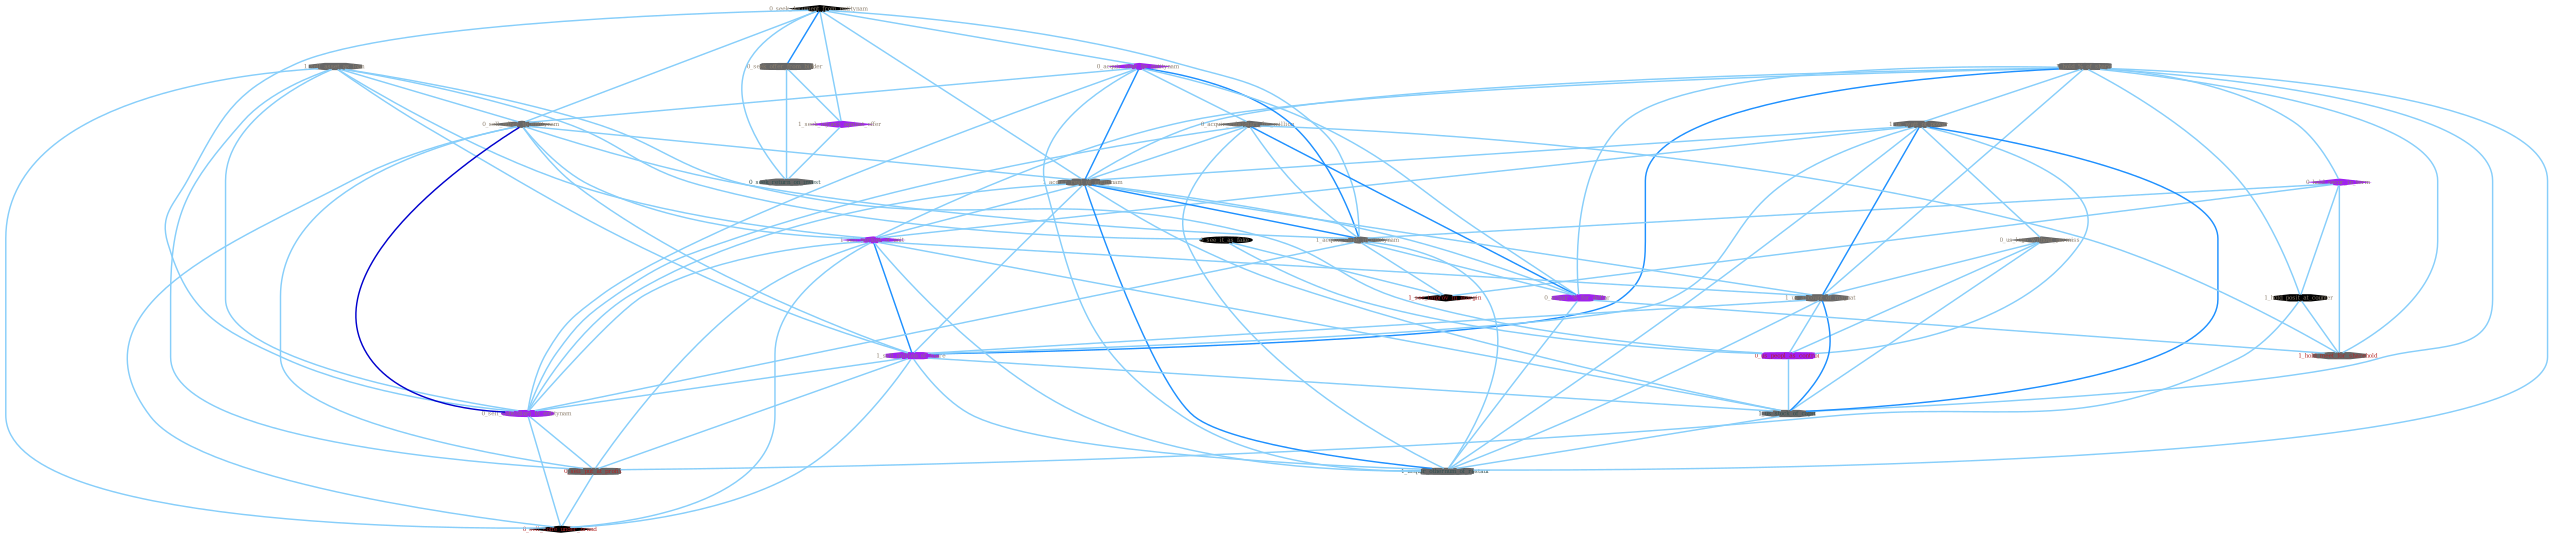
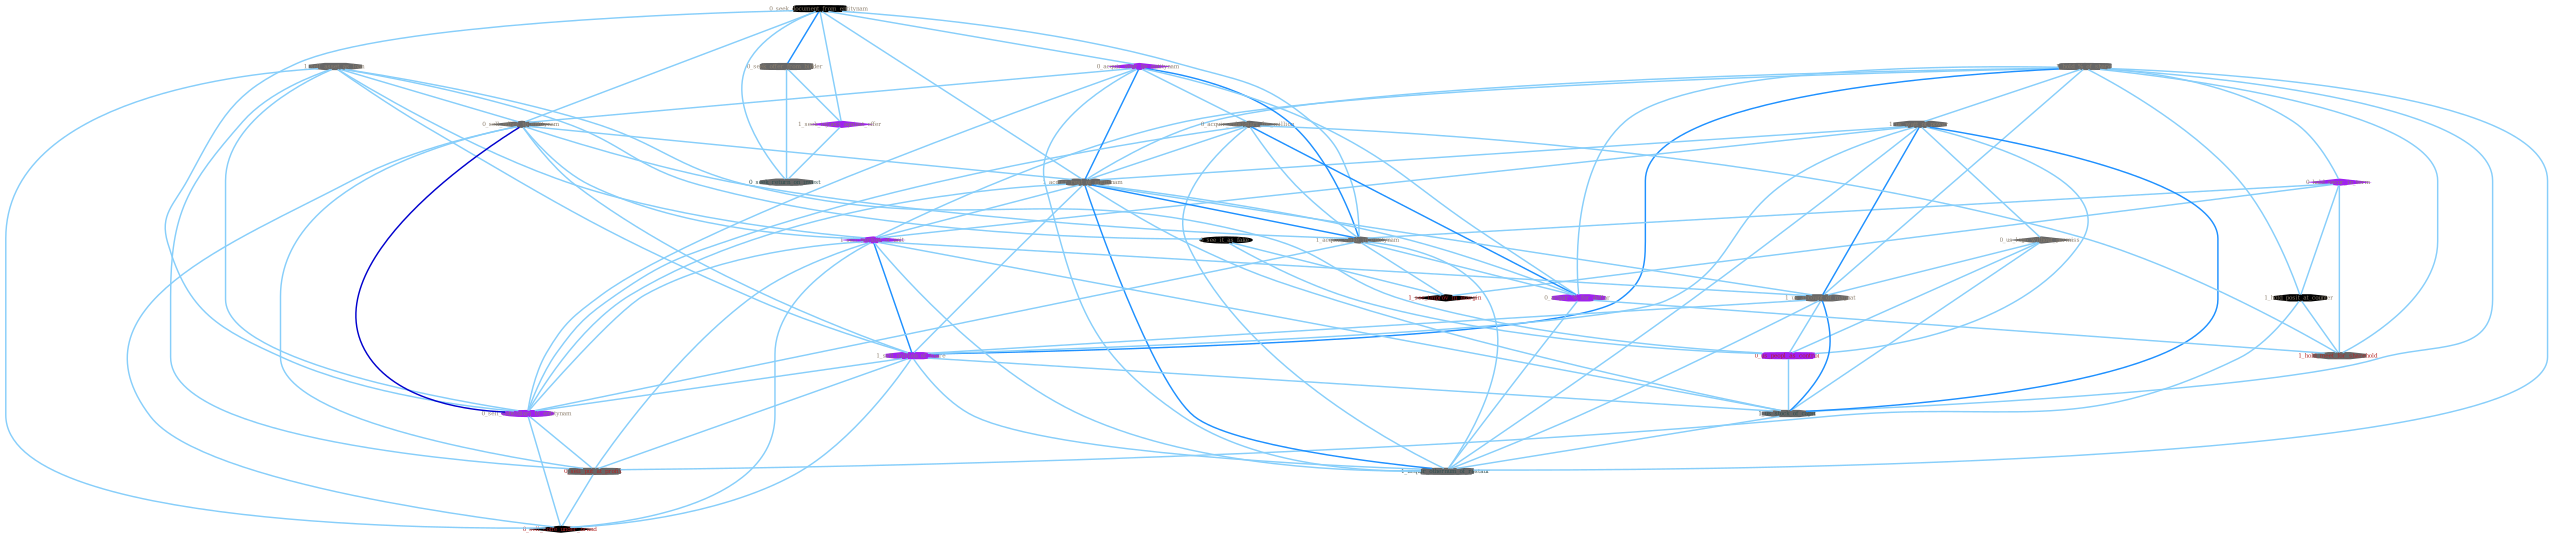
node "0_seek_document_from_entitynam": shape diamond -> cylinder
